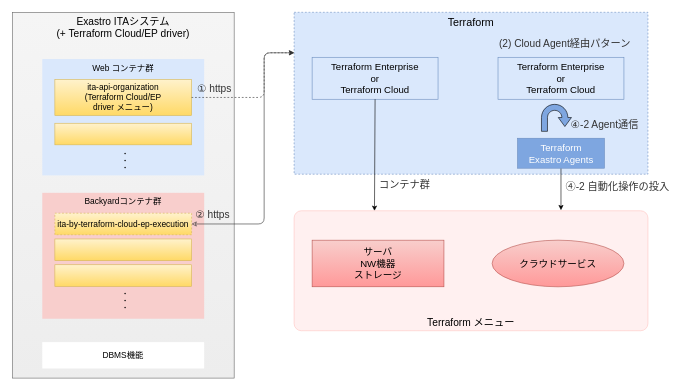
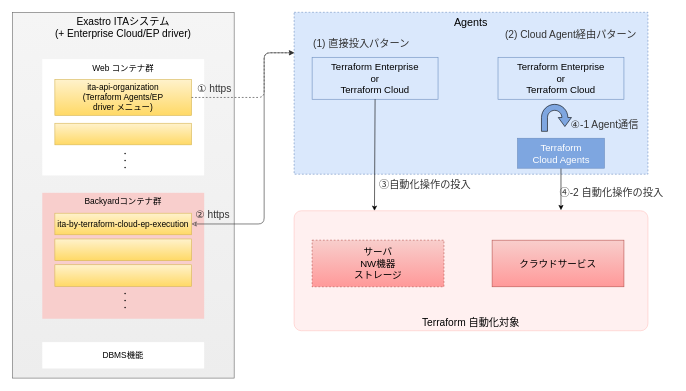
node "Terraform": label "Terraform" -> "Agents"
node "Exastro ITAシステム (+ Terraform Cloud/EP driver)": label "Exastro ITAシステム (+ Terraform Cloud/EP driver)" -> "Exastro ITAシステム (+ Enterprise Cloud/EP driver)"
node "(1) 直接投入パターン": added
node "(2) Cloud Agent経由パターン": moved (567, 44) -> (573, 35)
node "ita-api-organization (Terraform Cloud/EP driver メニュー)": label "ita-api-organization (Terraform Cloud/EP driver メニュー)" -> "ita-api-organization (Terraform Agents/EP driver メニュー)"
node "Web コンテナ群": fillcolor #dae8fc -> #ffffff
node "④-2 Agent通信": label "④-2 Agent通信" -> "④-1 Agent通信"
node "Terraform Exastro Agents": label "Terraform Exastro Agents" -> "Terraform Cloud Agents"
node "コンテナ群": label "コンテナ群" -> "③自動化操作の投入"
node "④-2 自動化操作の投入": moved (619, 188) -> (613, 194)
node "ita-by-terraform-cloud-ep-execution": style dashed -> solid
node "サーバ NW機器 ストレージ": style solid -> dashed
node "クラウドサービス": shape ellipse -> rectangle
node "Terraform メニュー": label "Terraform メニュー" -> "Terraform 自動化対象"
